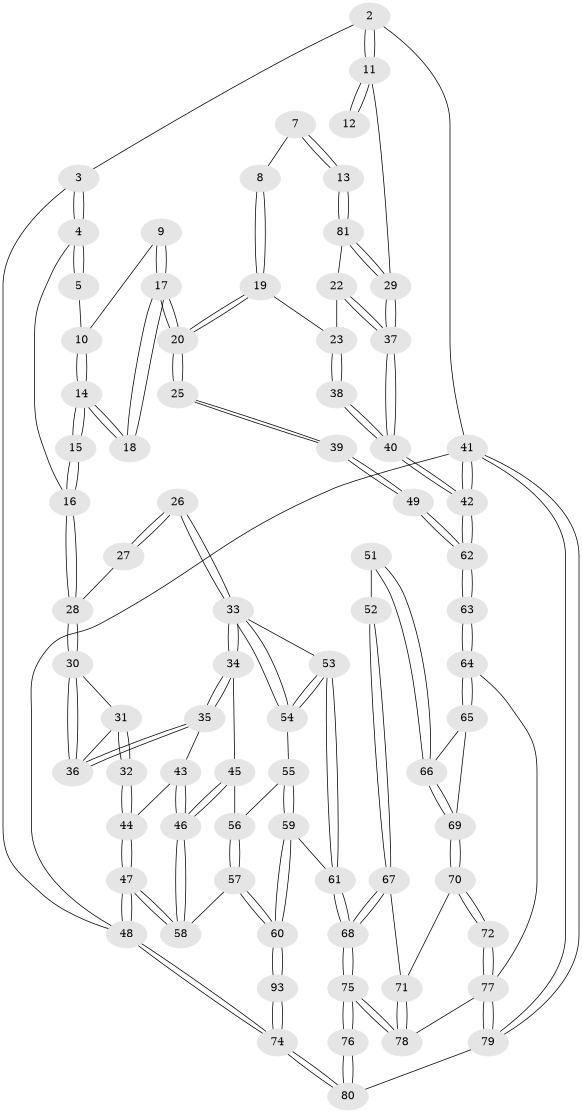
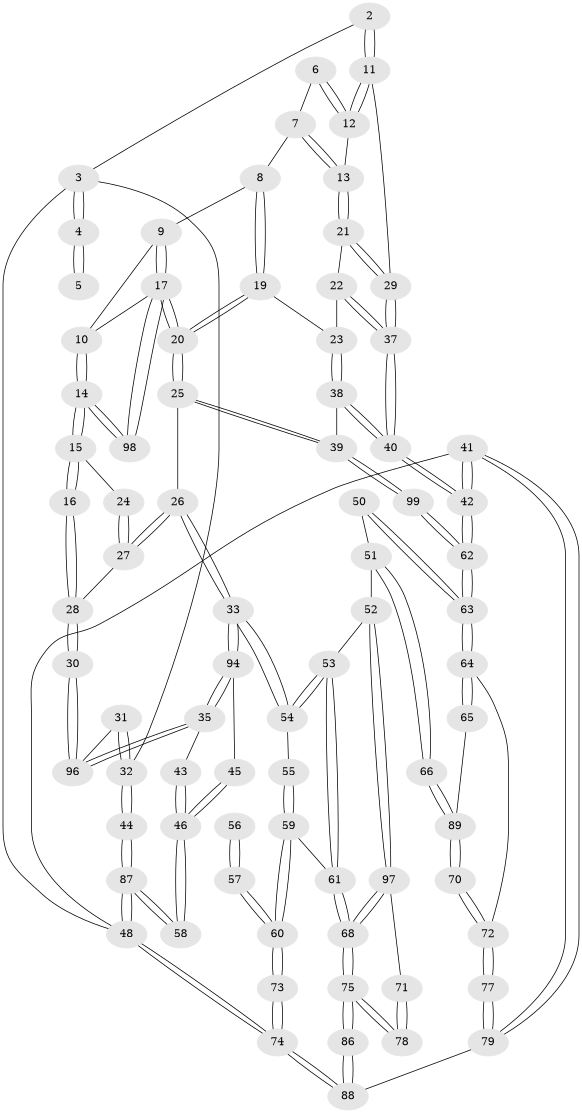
node "6": added
edge "12" -- "13": added
edge "8" -- "9": added
edge "2" -- "41": removed
node "81": label "81" -> "21"
edge "5" -- "10": now "17" -- "10"
edge "4" -- "16": removed
edge "38" -- "39": added
edge "3" -- "32": added
node "18": label "18" -> "98"
edge "25" -- "26": added
node "24": added
node "50": added
node "49": label "49" -> "99"
edge "33" -- "53": now "52" -- "53"
node "34": label "34" -> "94"
edge "30" -- "31": removed
edge "65" -- "66": removed
node "36": label "36" -> "96"
edge "43" -- "44": removed
edge "55" -- "56": removed
edge "45" -- "56": removed
edge "64" -- "77": now "64" -- "72"
node "69": label "69" -> "89"
node "47": label "47" -> "87"
node "67": label "67" -> "97"
edge "57" -- "58": removed
edge "70" -- "71": removed
node "93": label "93" -> "73"
edge "77" -- "78": removed
node "76": label "76" -> "86"
node "80": label "80" -> "88"
